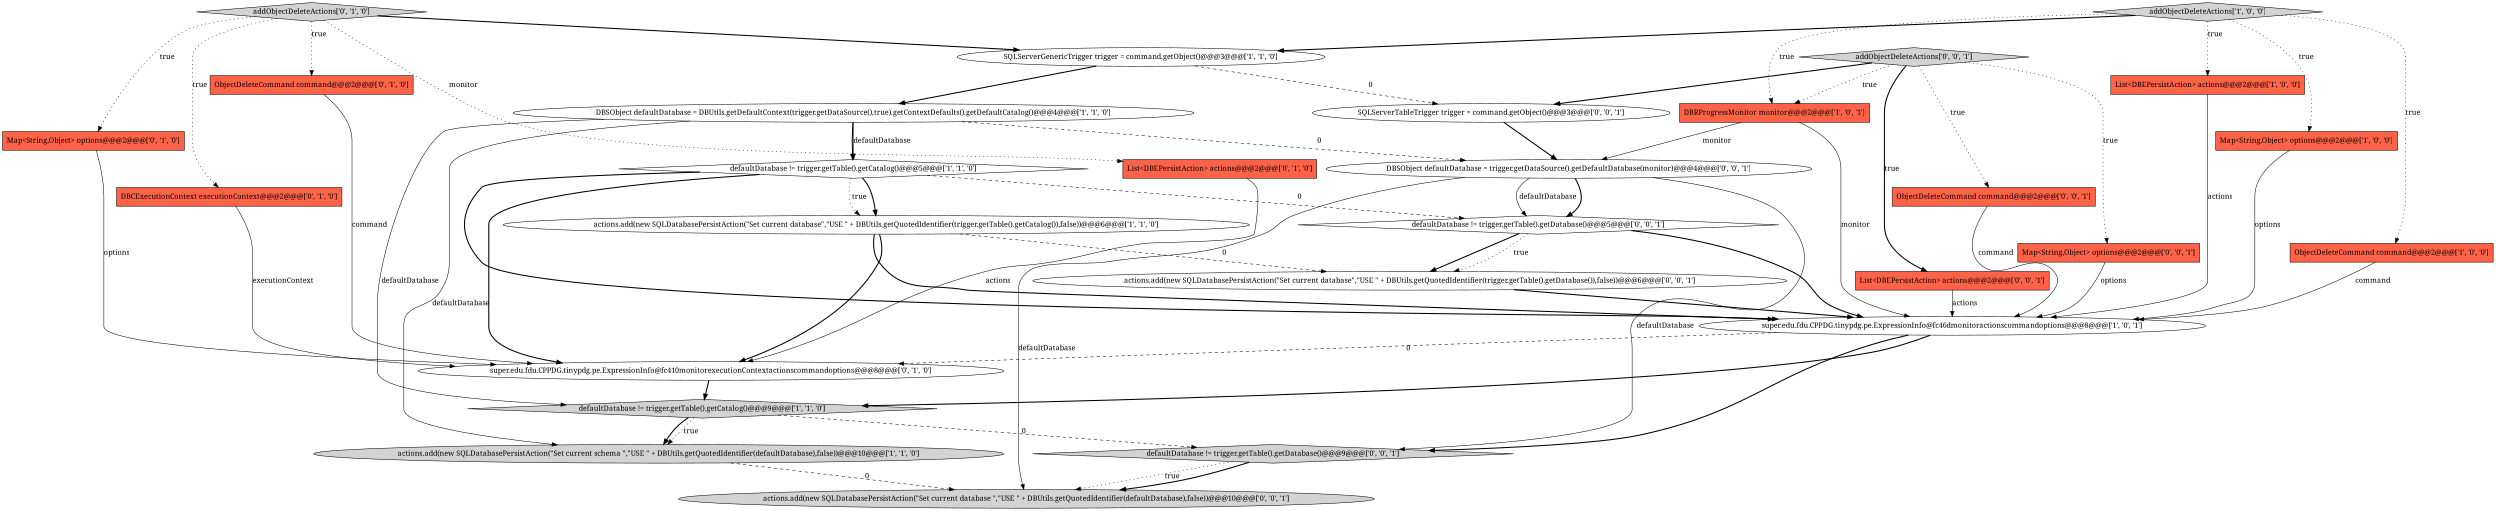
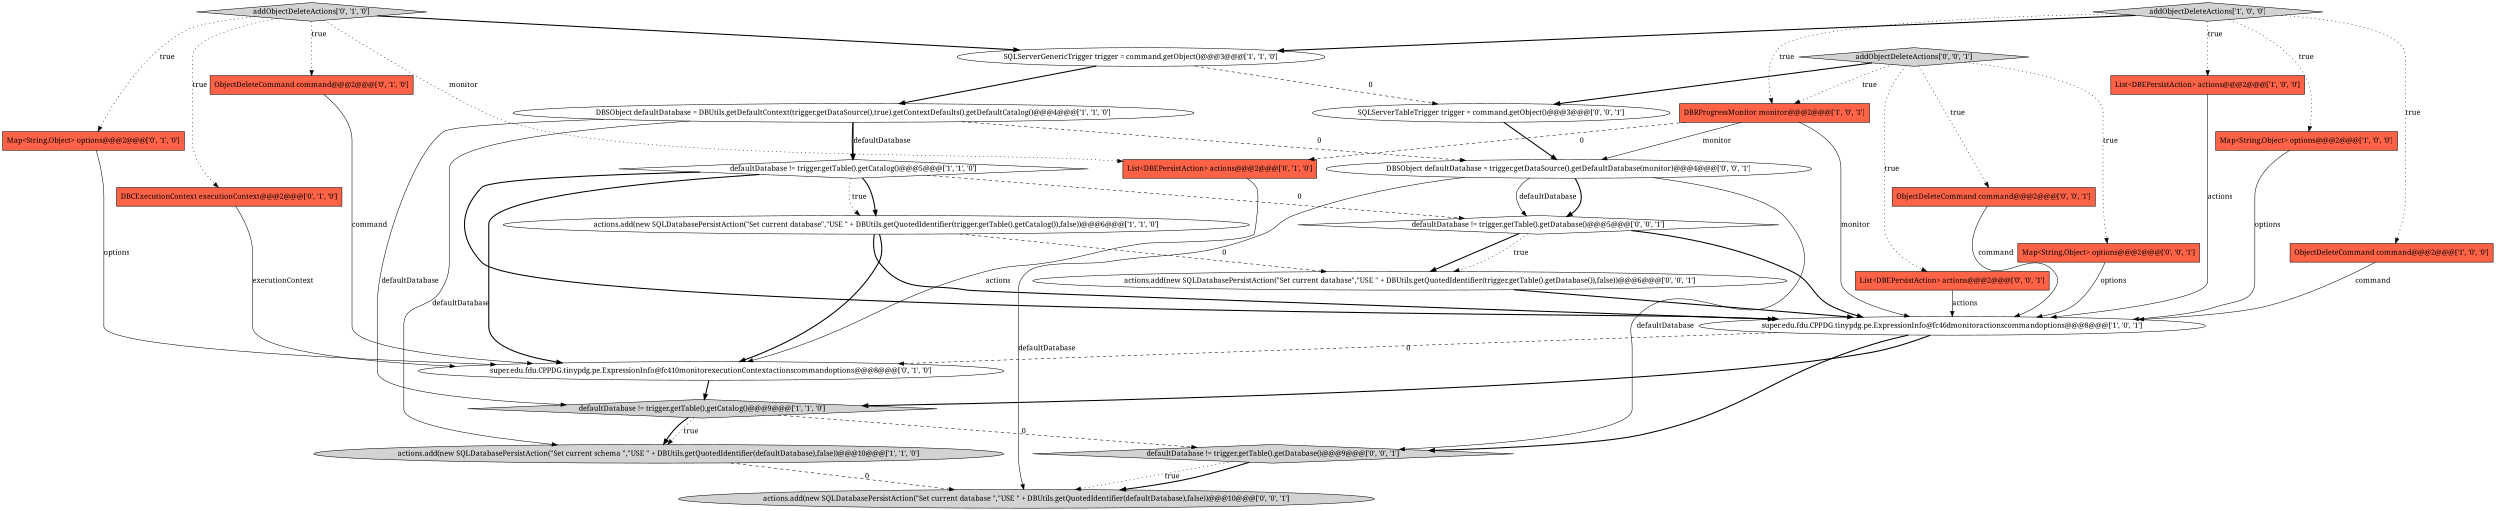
edge "DBRProgressMonitor monitor@@@2@@@['1', '0', '1']" -> "List<DBEPersistAction> actions@@@2@@@['0', '1', '0']": added, label "0"
edge "addObjectDeleteActions['0', '0', '1']" -> "List<DBEPersistAction> actions@@@2@@@['0', '0', '1']": style bold -> dotted
